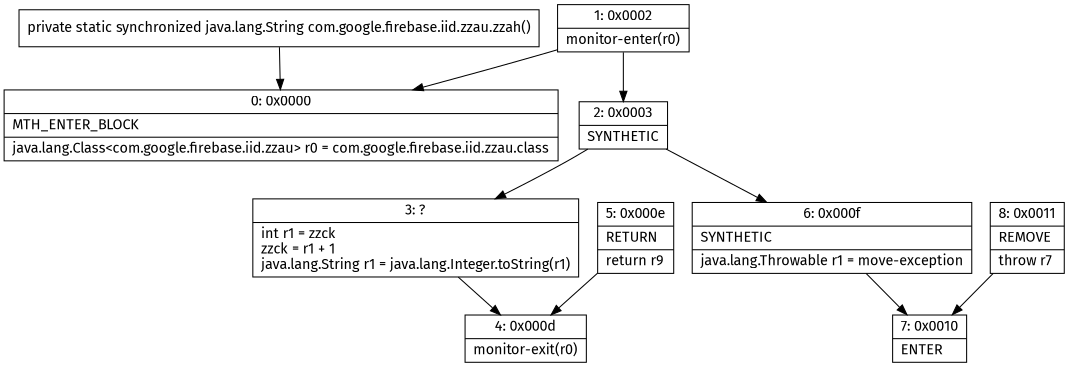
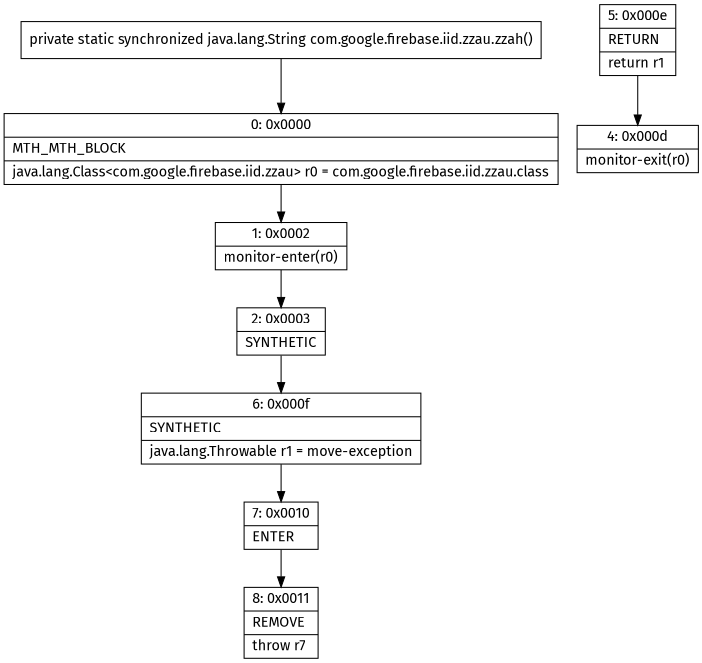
edge "1: 0x0002" -> "0: 0x0000": reversed
node "0: 0x0000": text "MTH_ENTER_BLOCK" -> "MTH_MTH_BLOCK"
node "3: ?": removed
node "5: 0x000e": text "return r9" -> "return r1"
edge "8: 0x0011" -> "7: 0x0010": reversed
